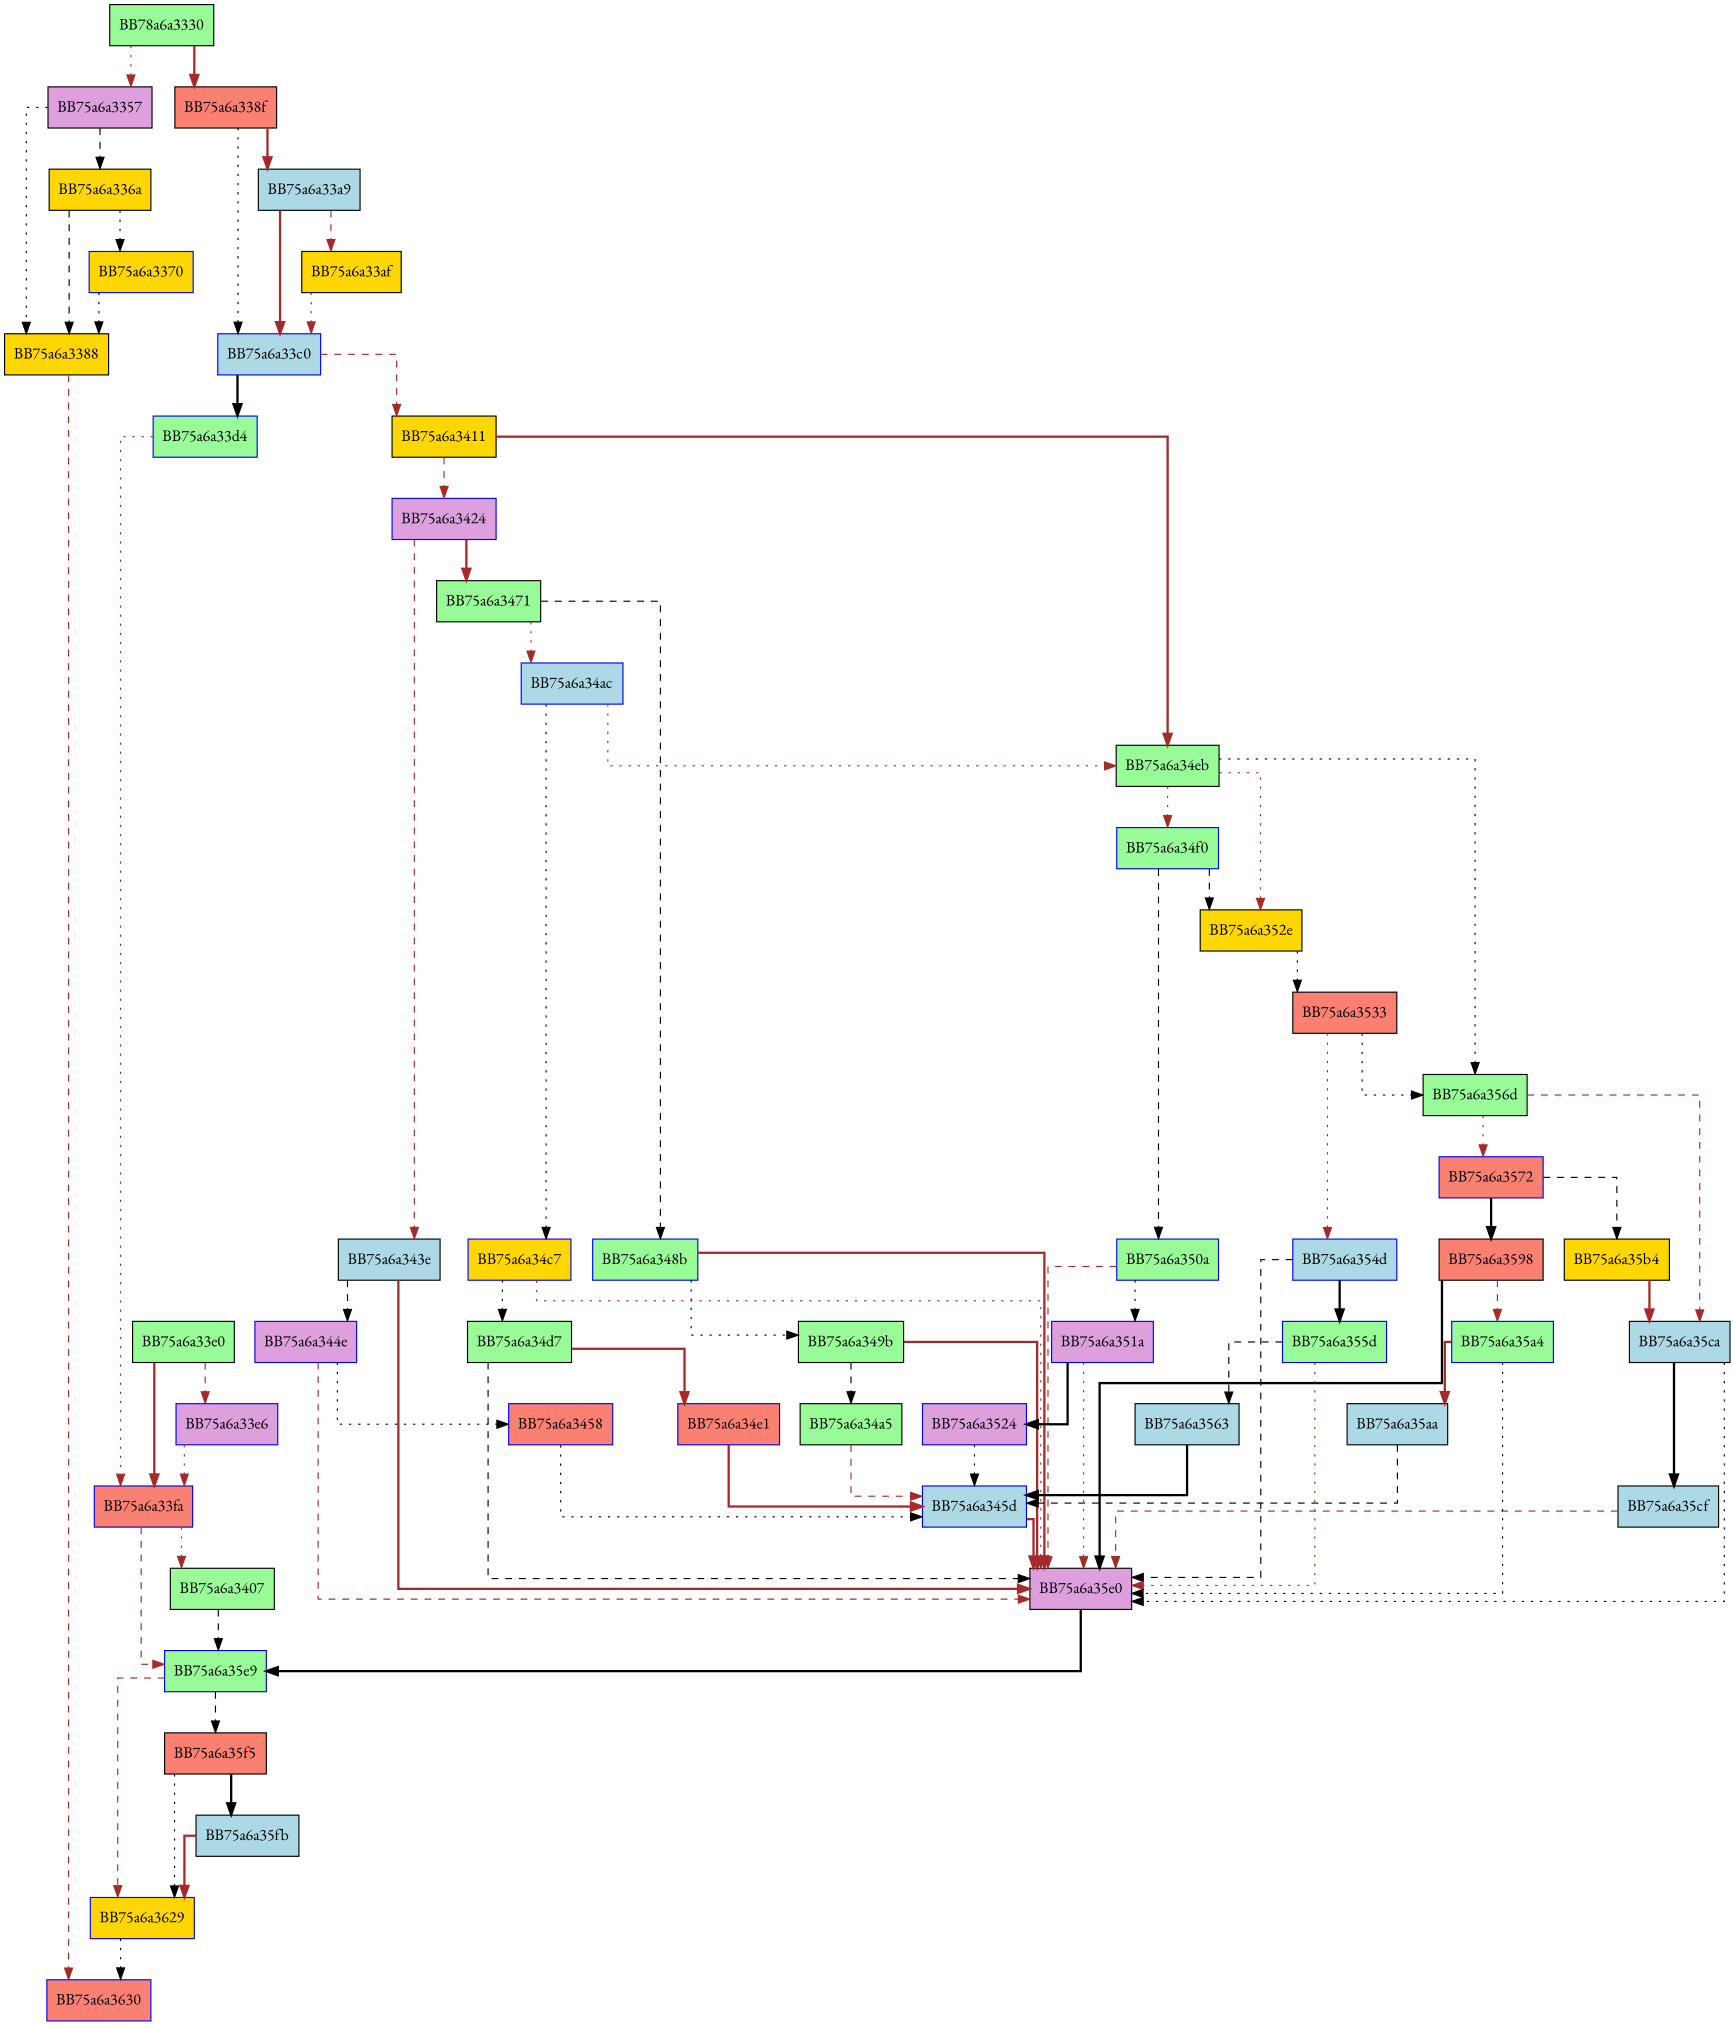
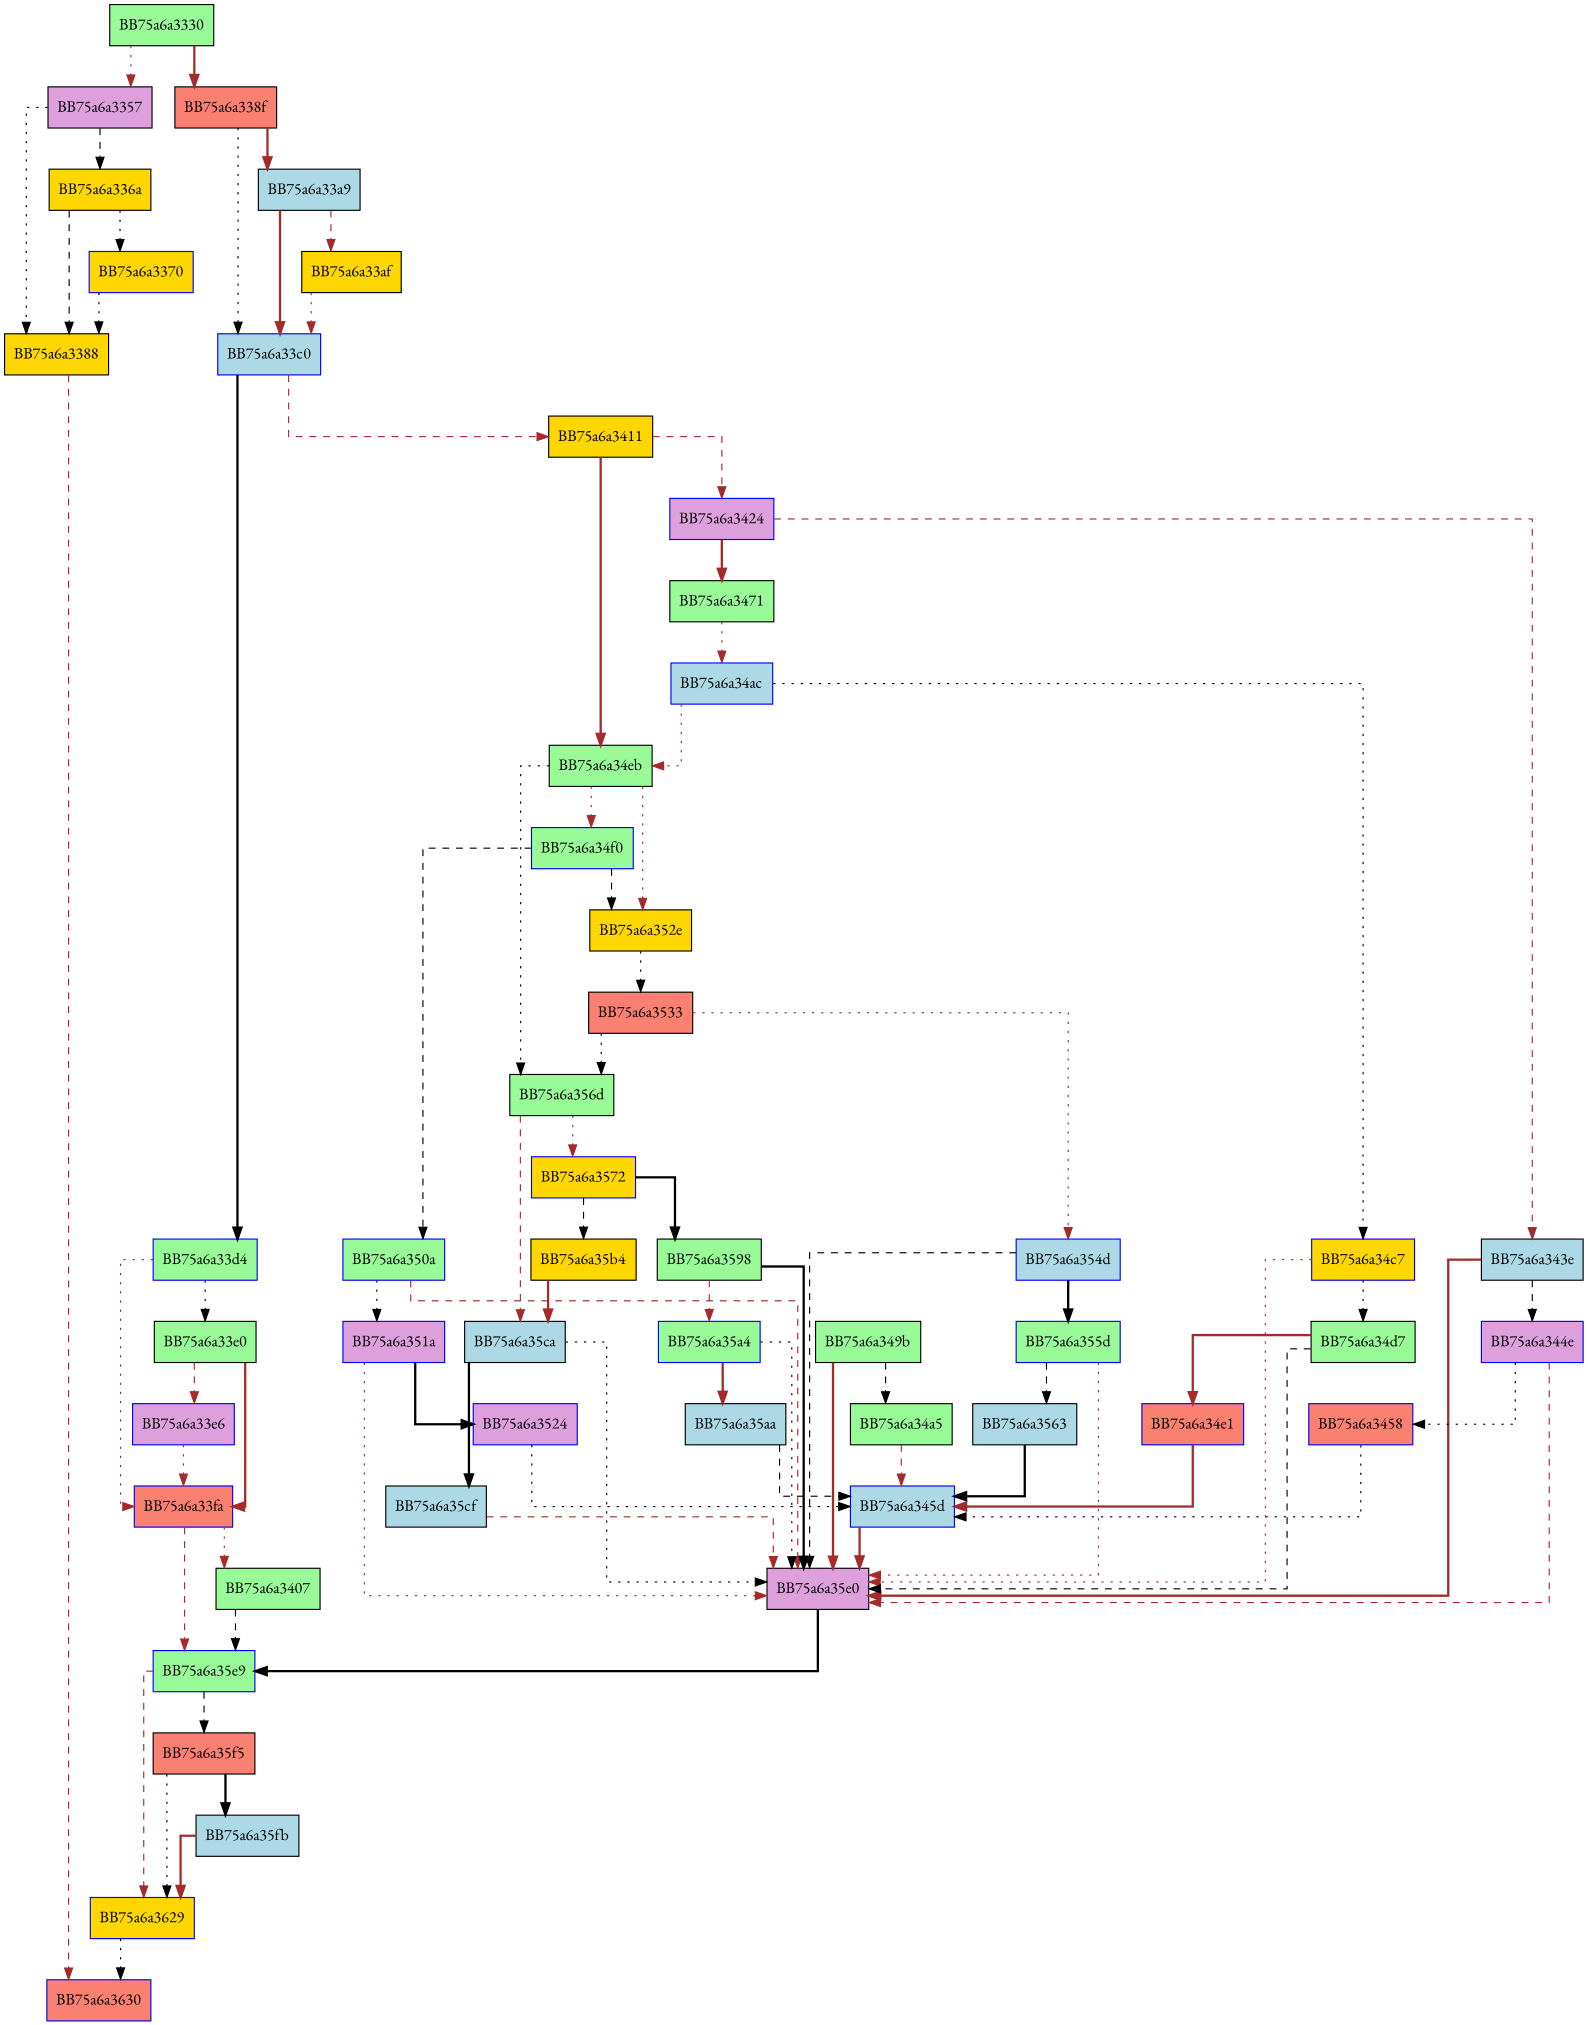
node "BB78a6a3330": label "BB78a6a3330" -> "BB75a6a3330"
node "BB75a6a3572": fillcolor salmon -> gold
node "BB75a6a348b": removed
node "BB75a6a3598": fillcolor salmon -> palegreen
edge "BB75a6a33d4" -> "BB75a6a33e0": added
